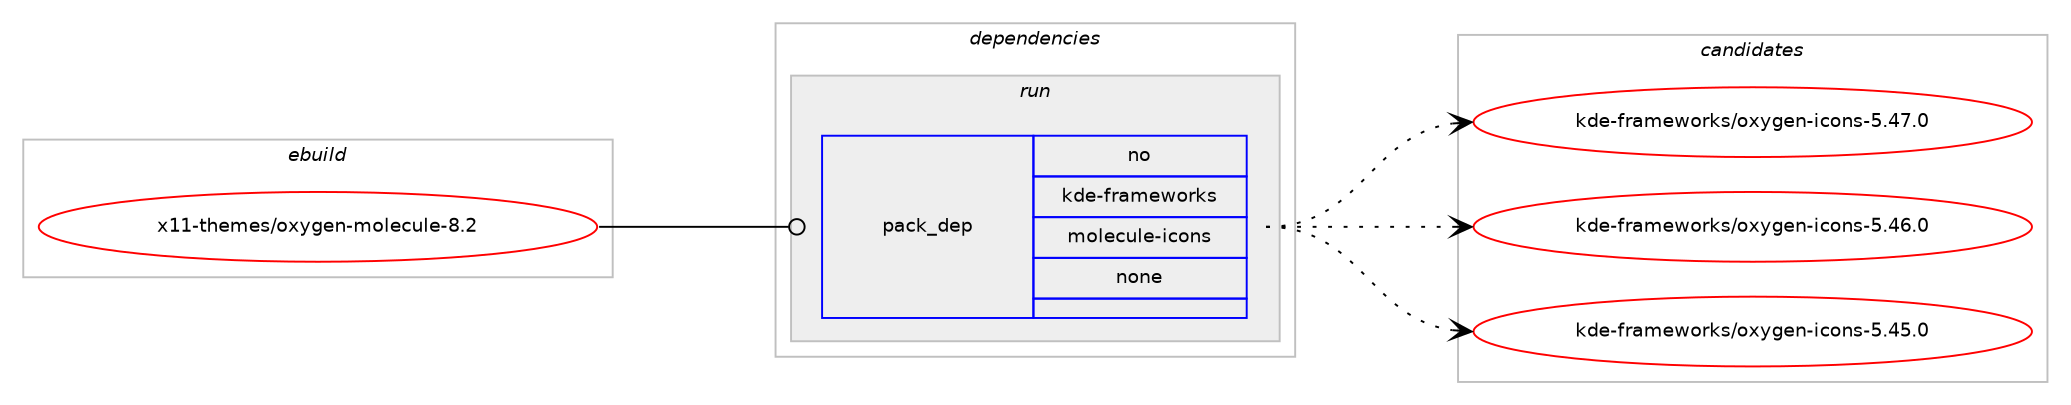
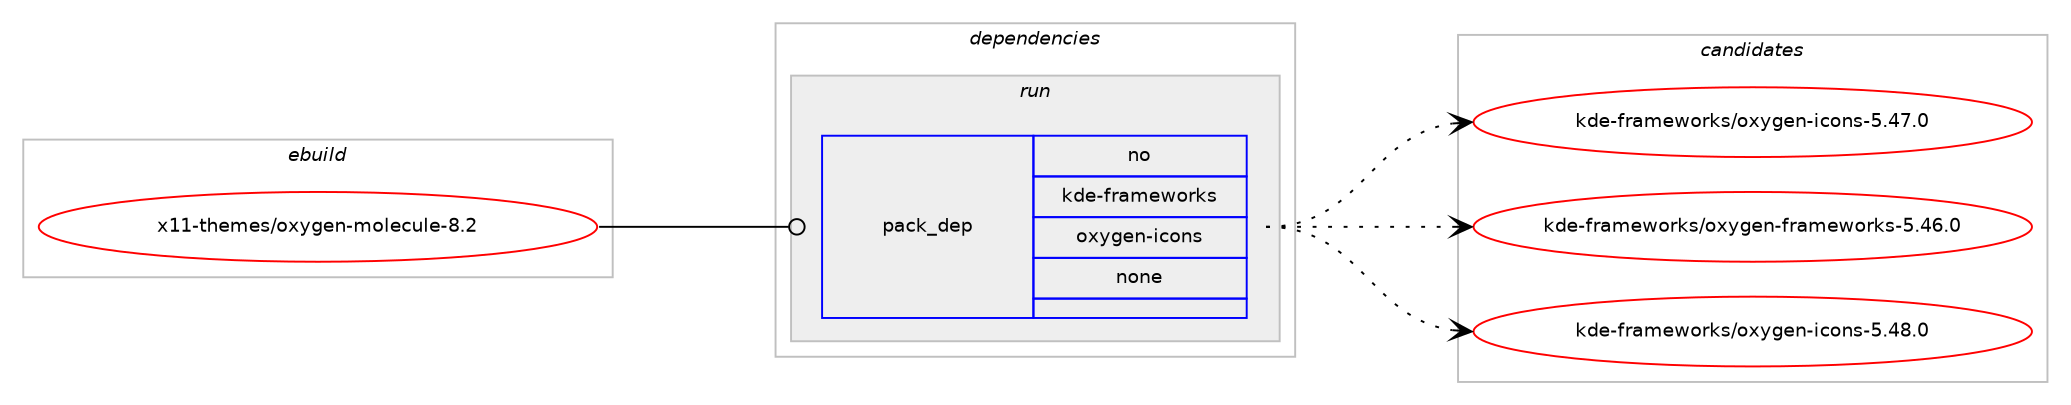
node "kde-frameworks/oxygen-icons-5.46.0": label "kde-frameworks/oxygen-icons-5.46.0" -> "kde-frameworks/oxygen-frameworks-5.46.0"
node "pack_dep": text "molecule-icons" -> "oxygen-icons"
node "kde-frameworks/oxygen-icons-5.45.0": label "kde-frameworks/oxygen-icons-5.45.0" -> "kde-frameworks/oxygen-icons-5.48.0"
